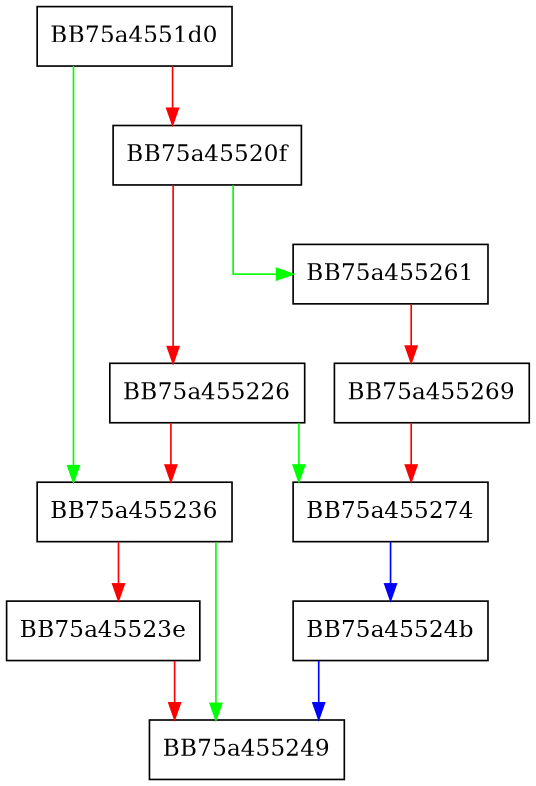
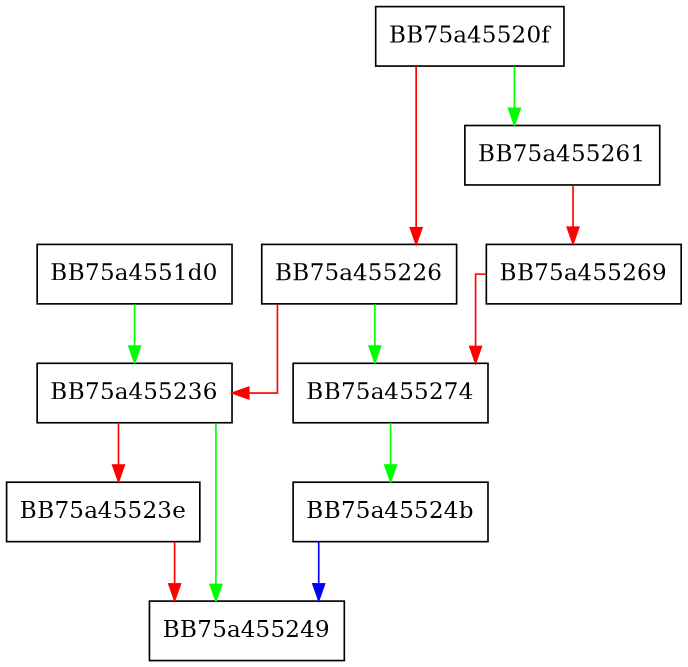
edge "BB75a4551d0" -> "BB75a45520f": removed
edge "BB75a455274" -> "BB75a45524b": color blue -> green
